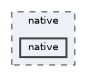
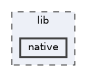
cluster "native": label "native" -> "lib"
